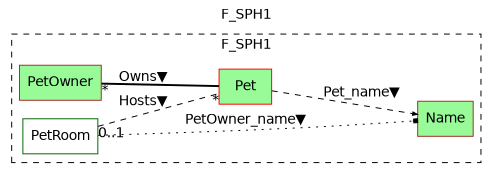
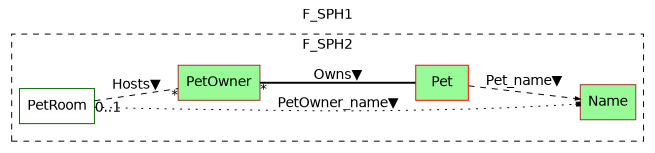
cluster "F_SPH1": label "F_SPH1" -> "F_SPH2"
edge "Pet" -- "PetRoom": now "PetOwner" -- "PetRoom"
